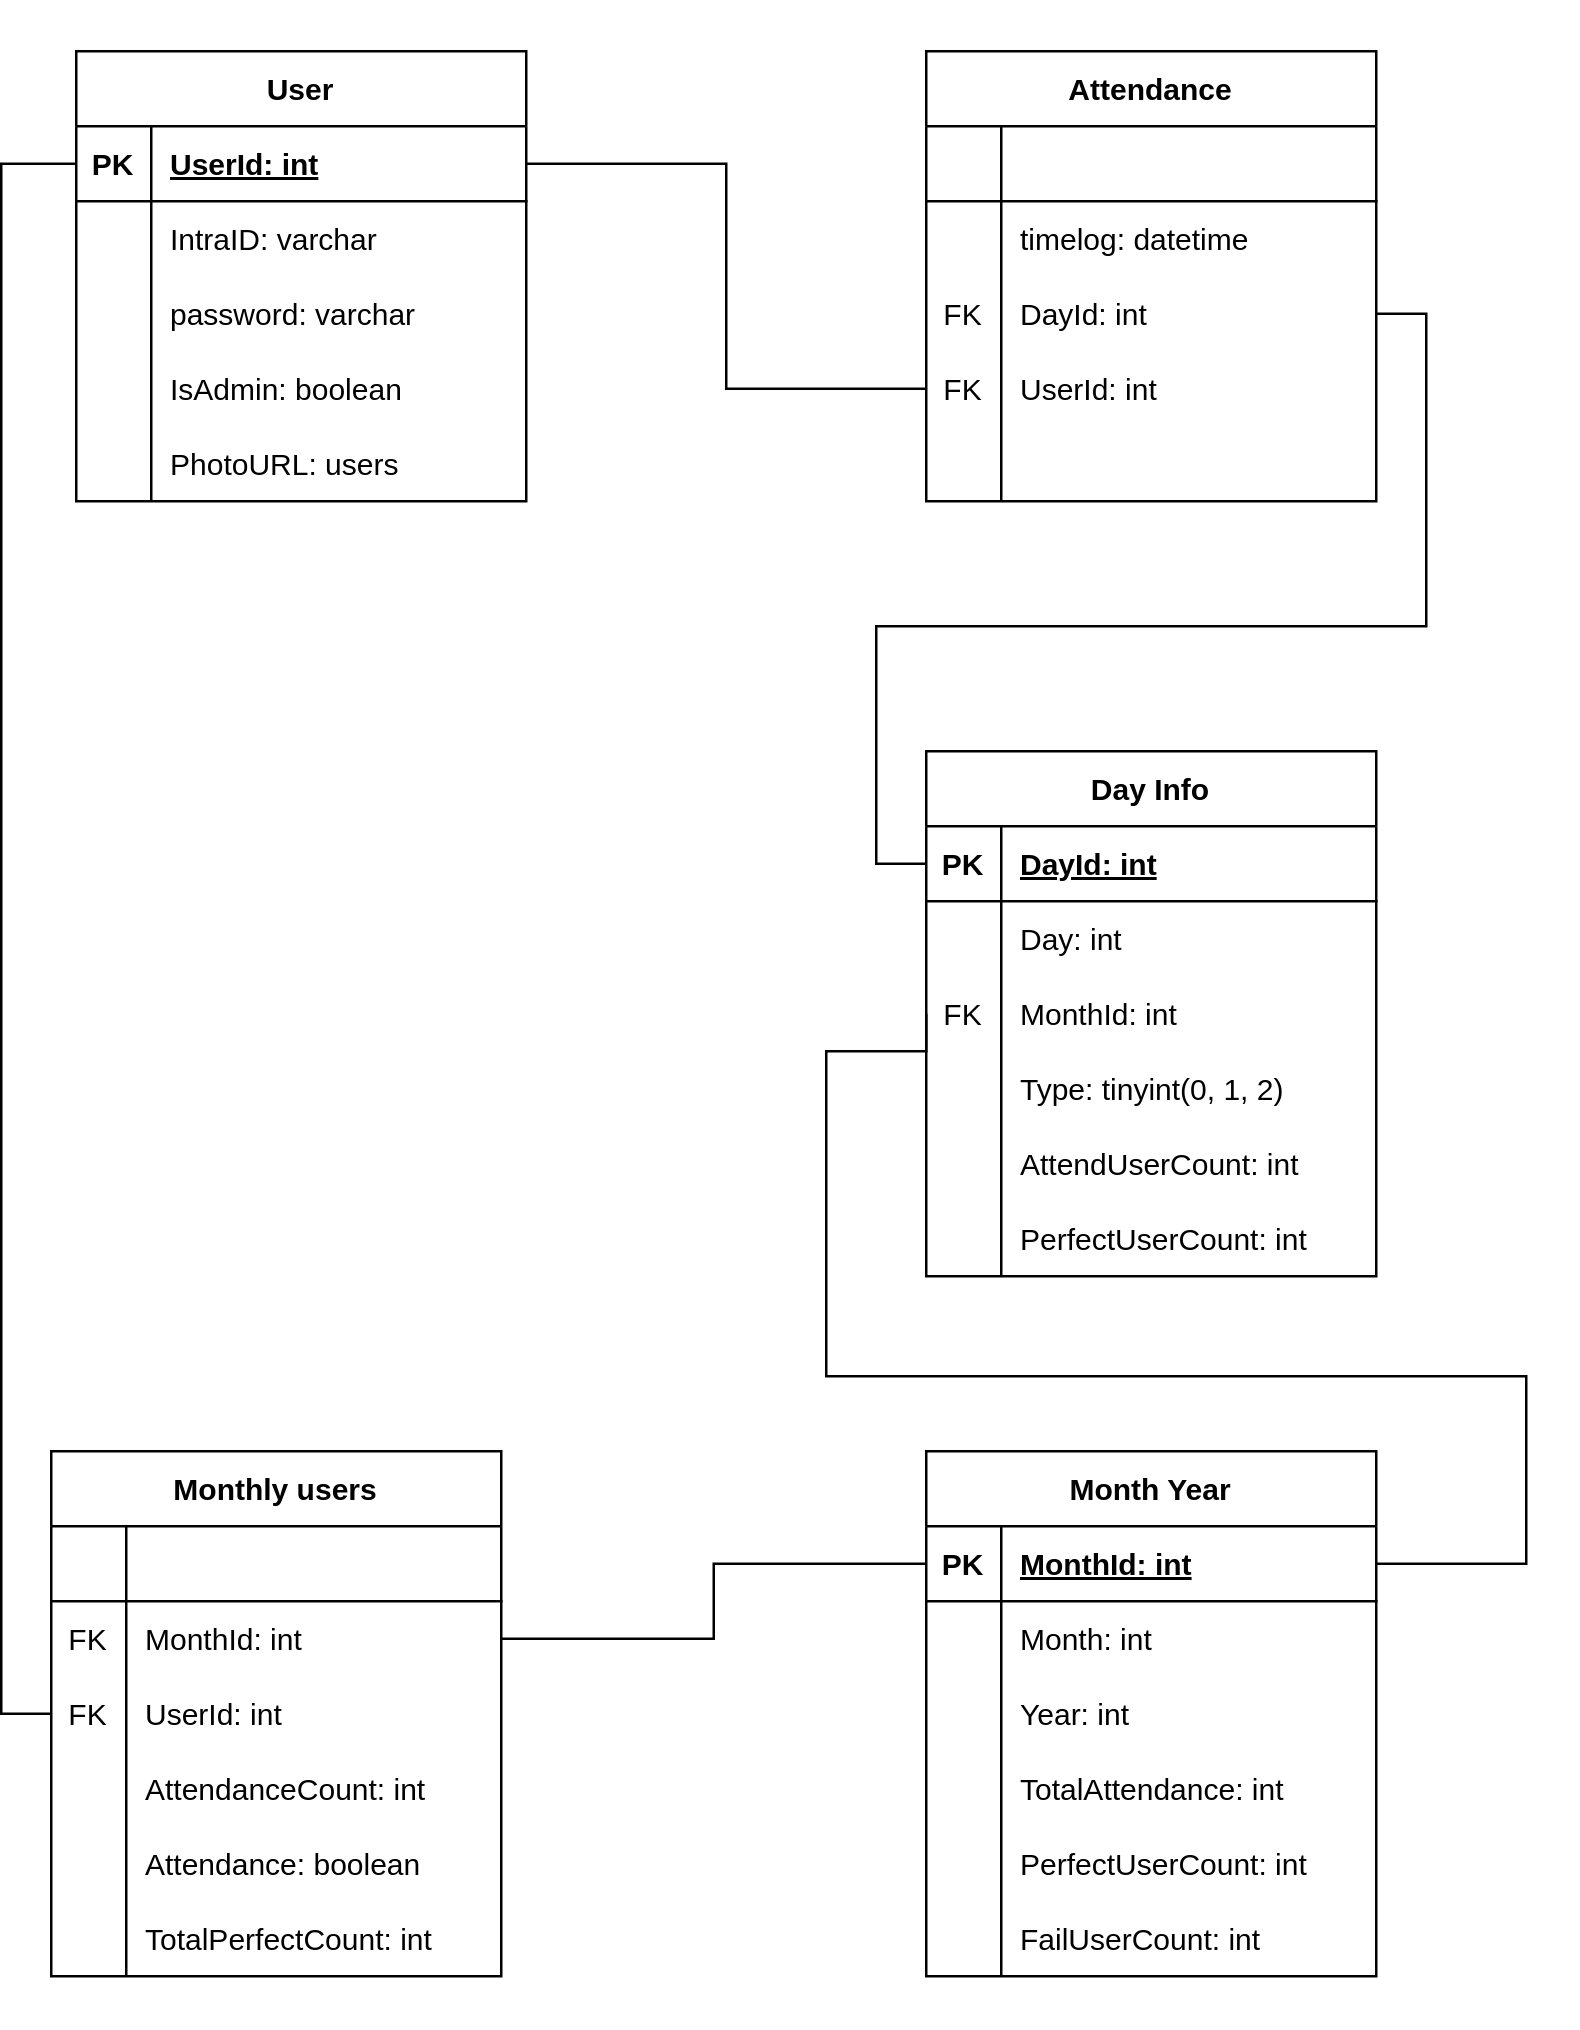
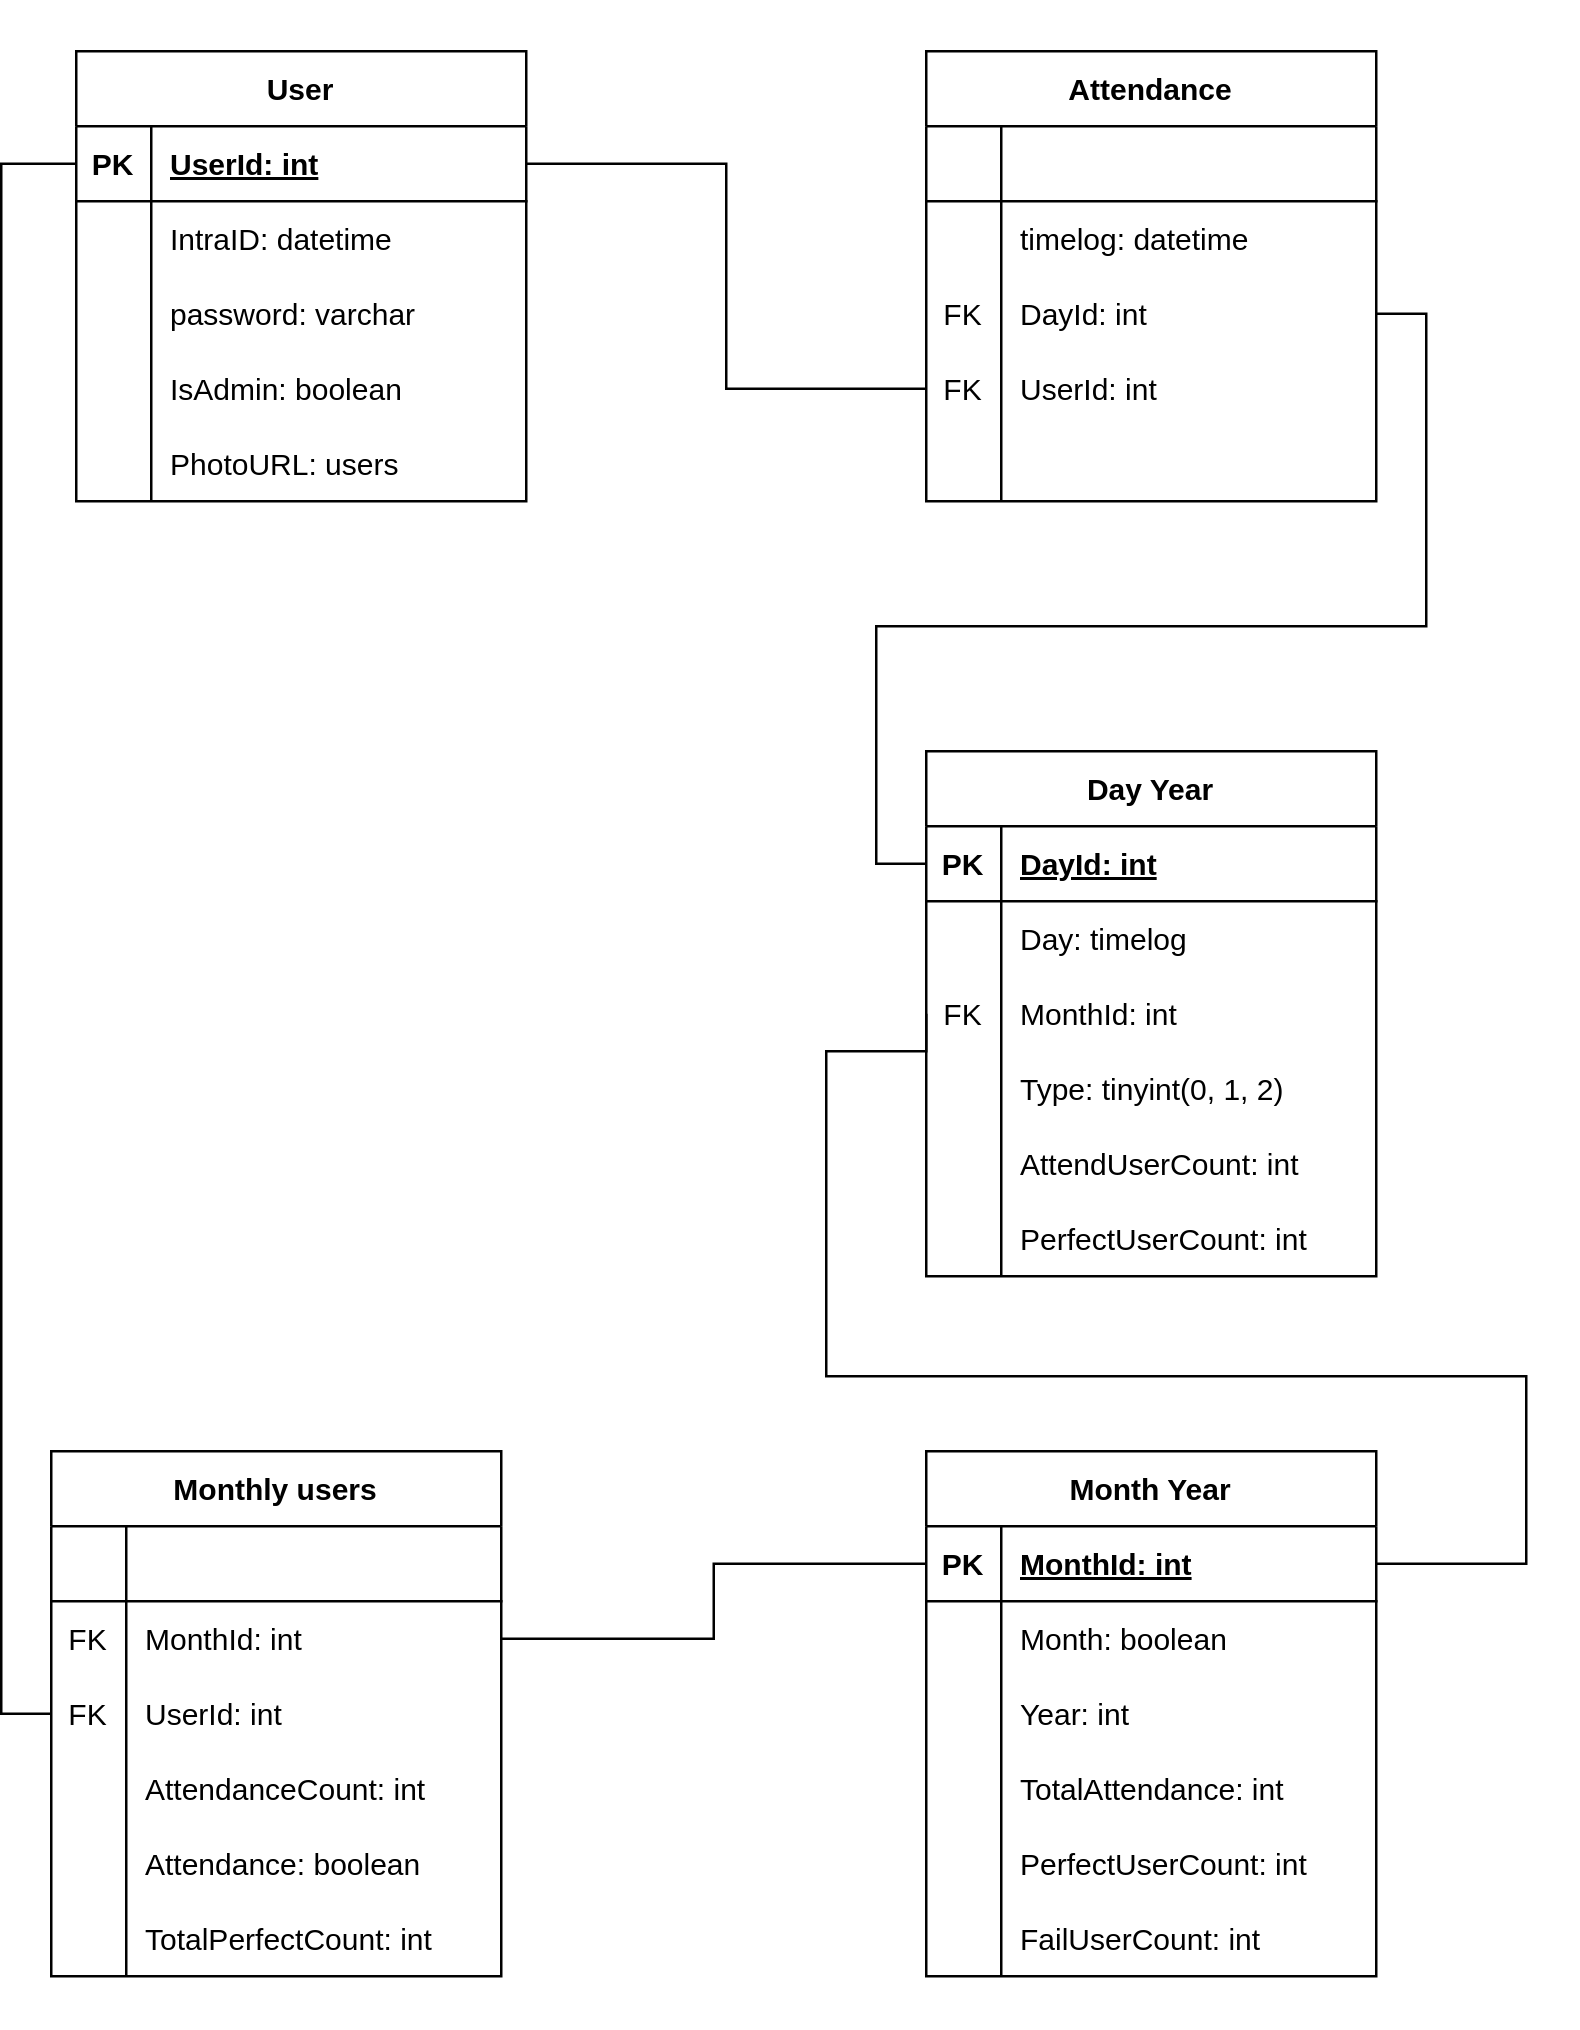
node "IntraID: varchar": label "IntraID: varchar" -> "IntraID: datetime"
node "Day Info": label "Day Info" -> "Day Year"
node "Day: int": label "Day: int" -> "Day: timelog"
node "Month: int": label "Month: int" -> "Month: boolean"
